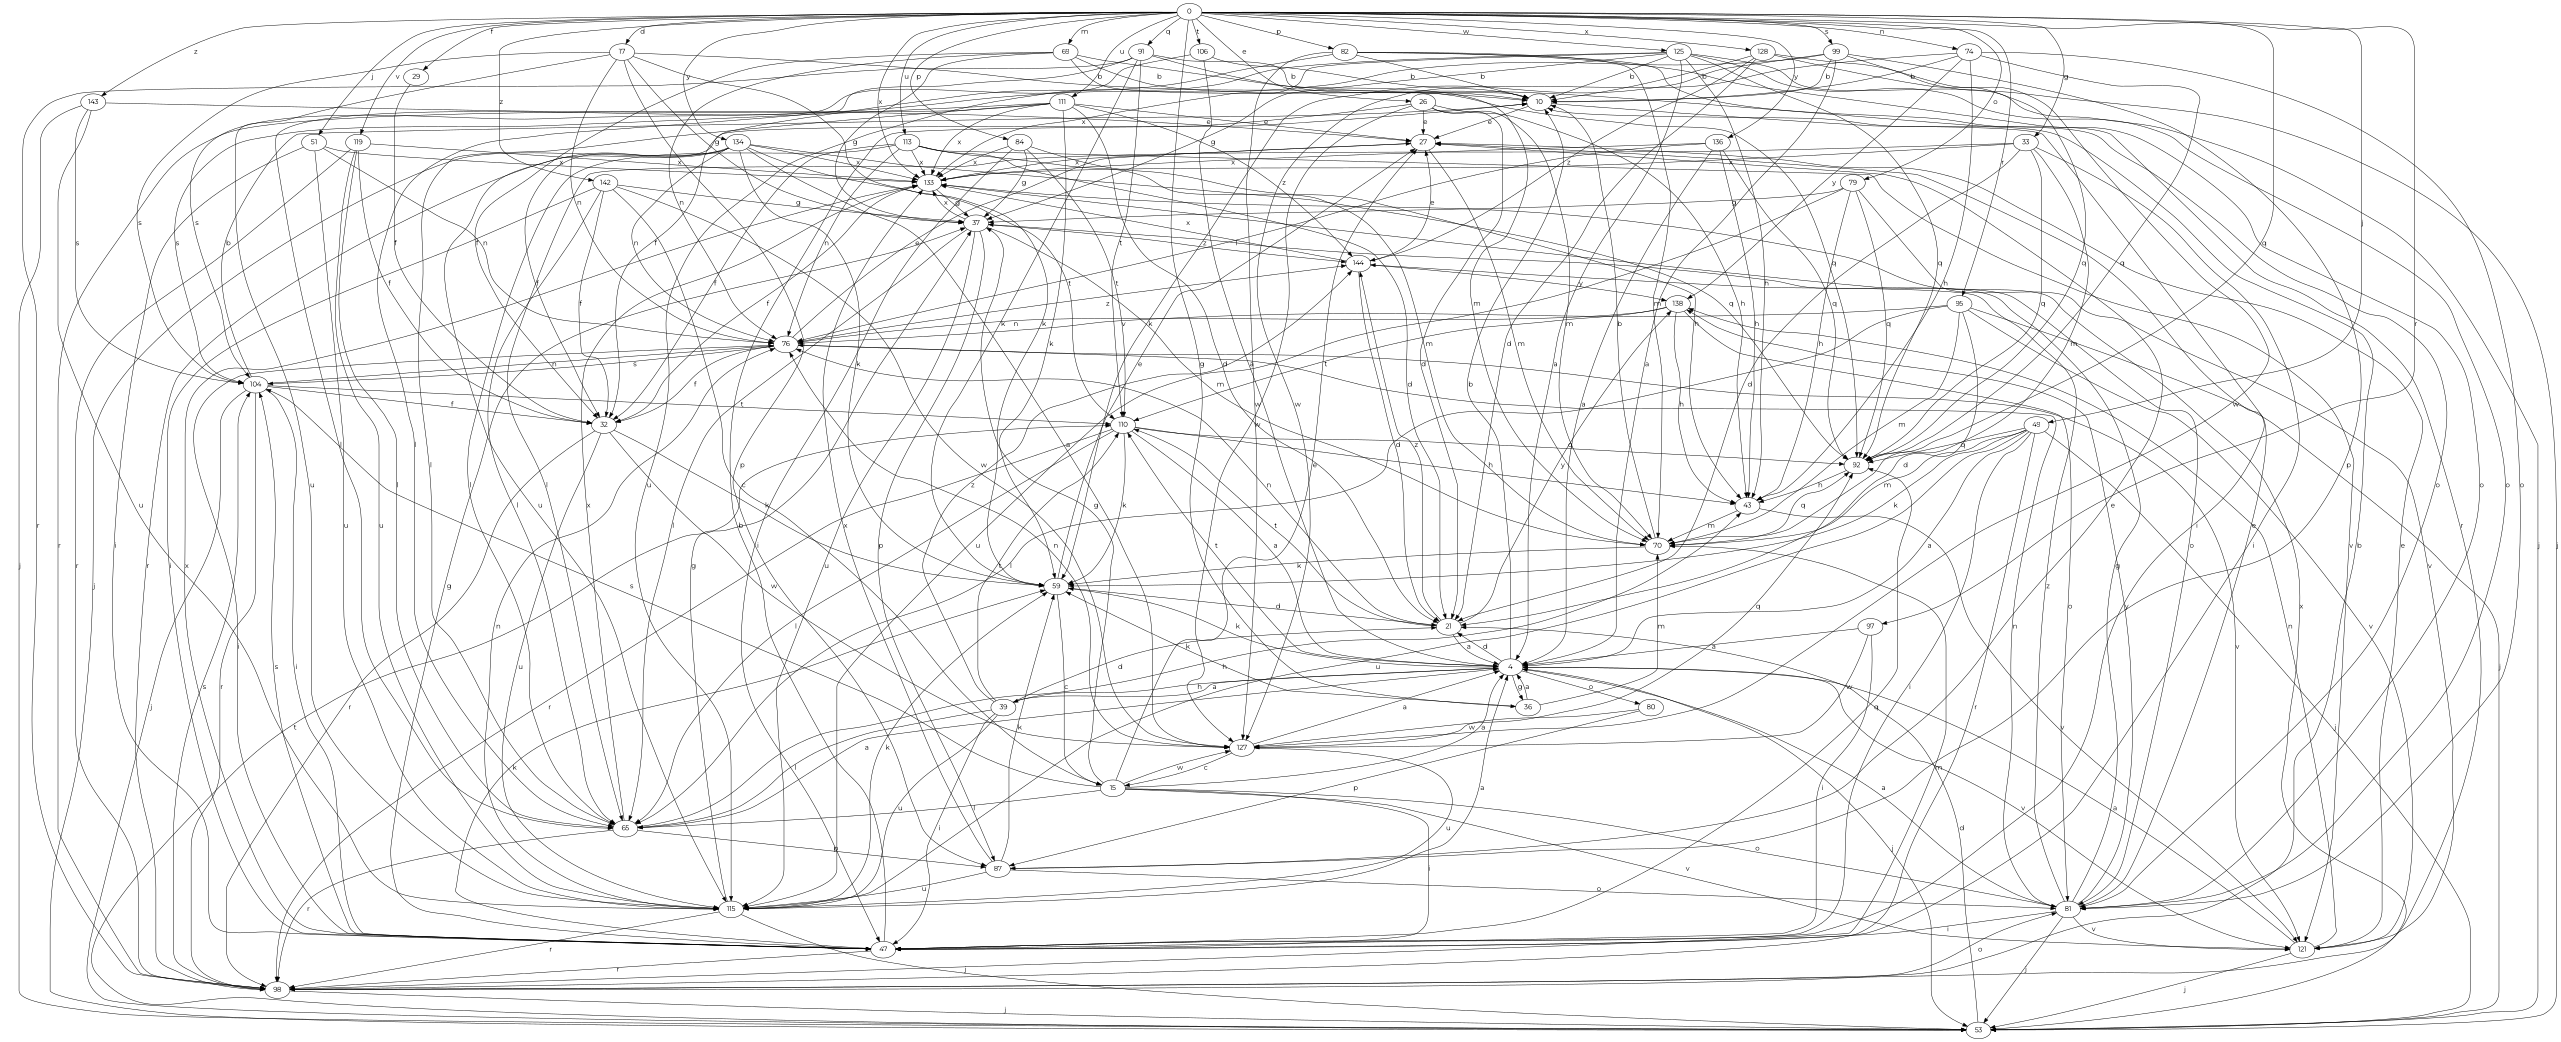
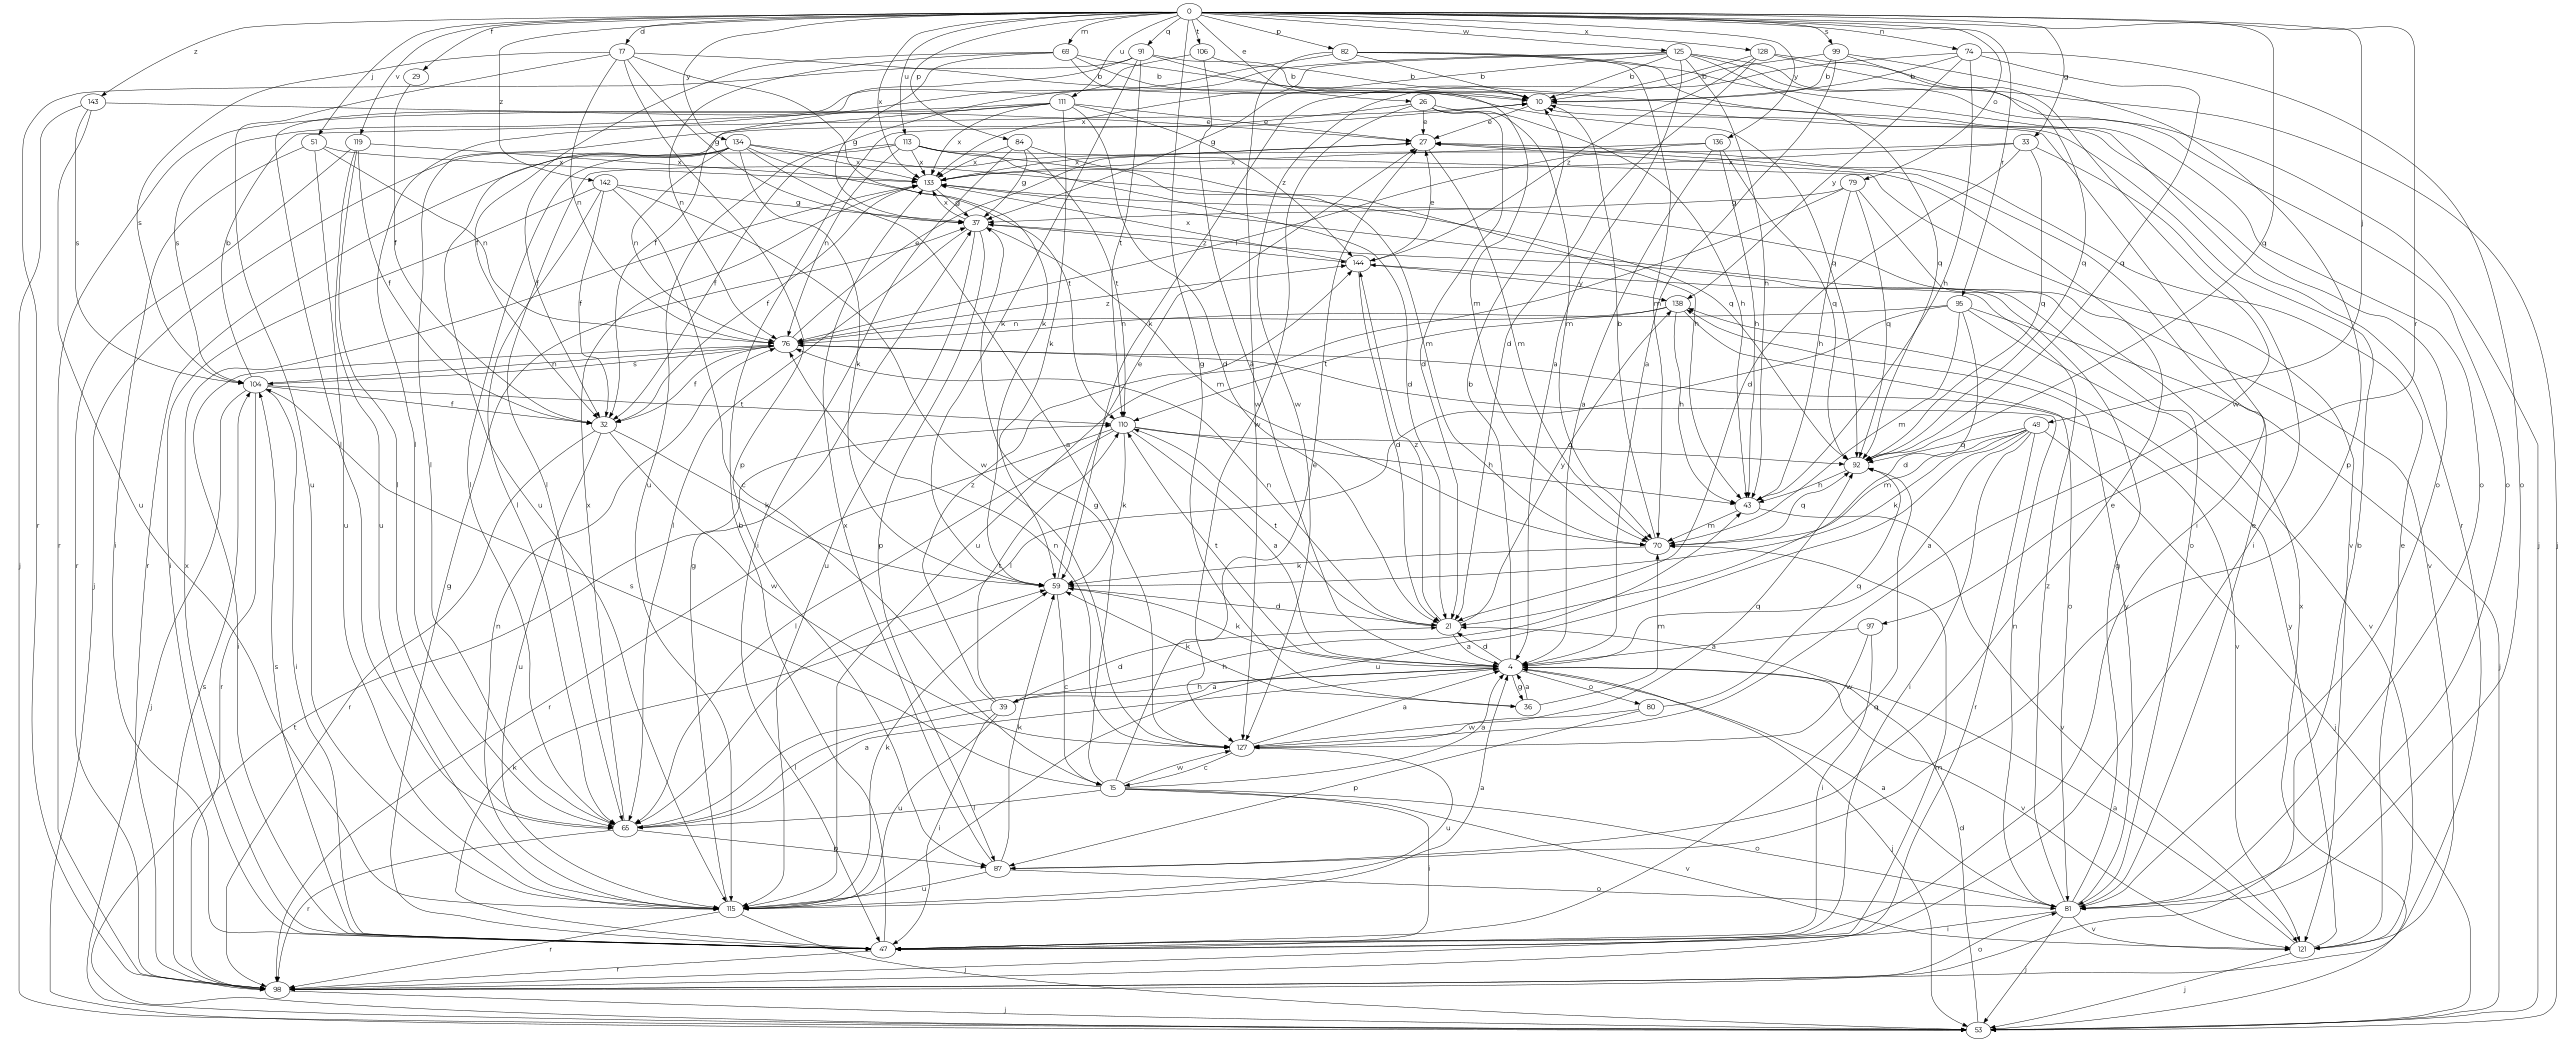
edge "99" -> "104": removed, label "s"
edge "95" -> "76": label "v" -> "n"
edge "33" -> "70": removed, label "m"
edge "80" -> "92": added, label "q"
edge "121" -> "138": label "n" -> "y"
